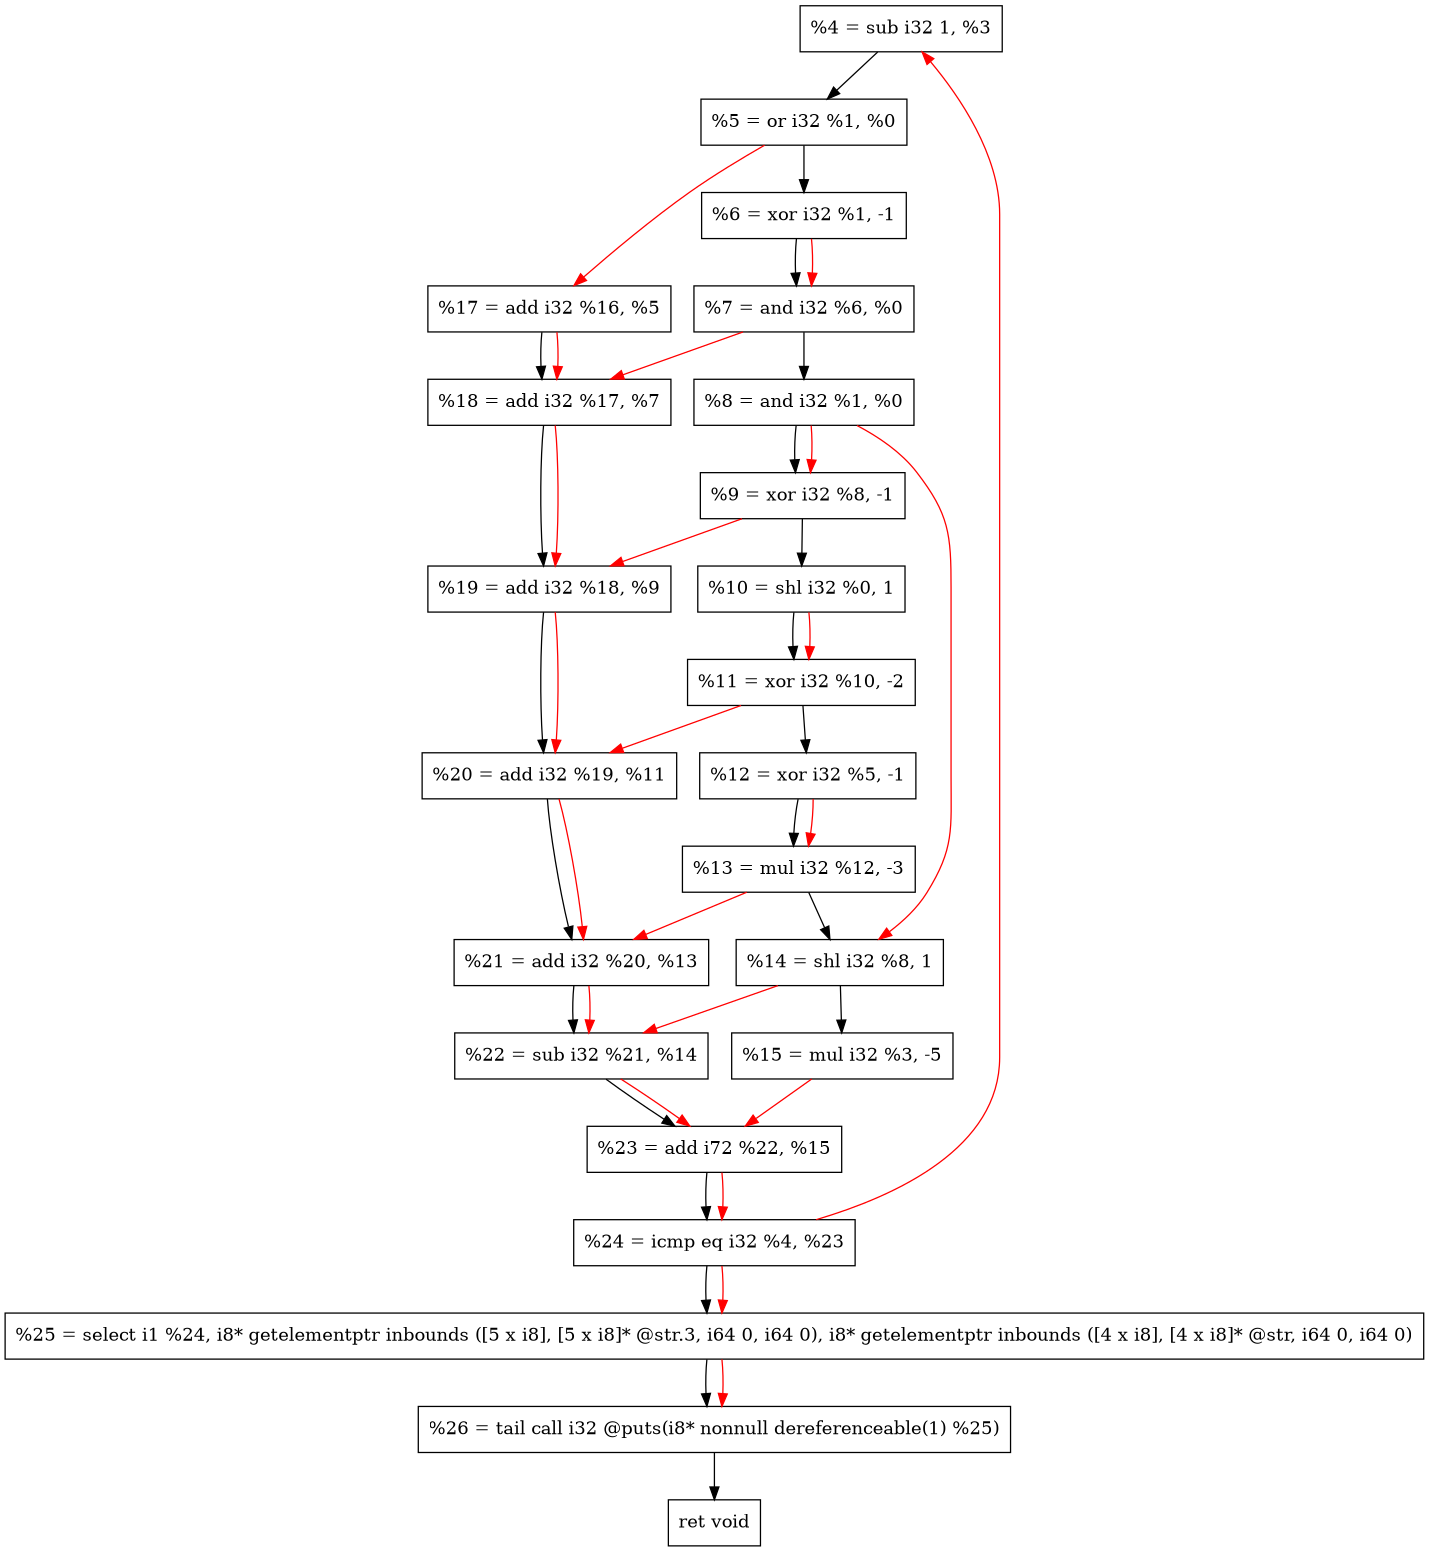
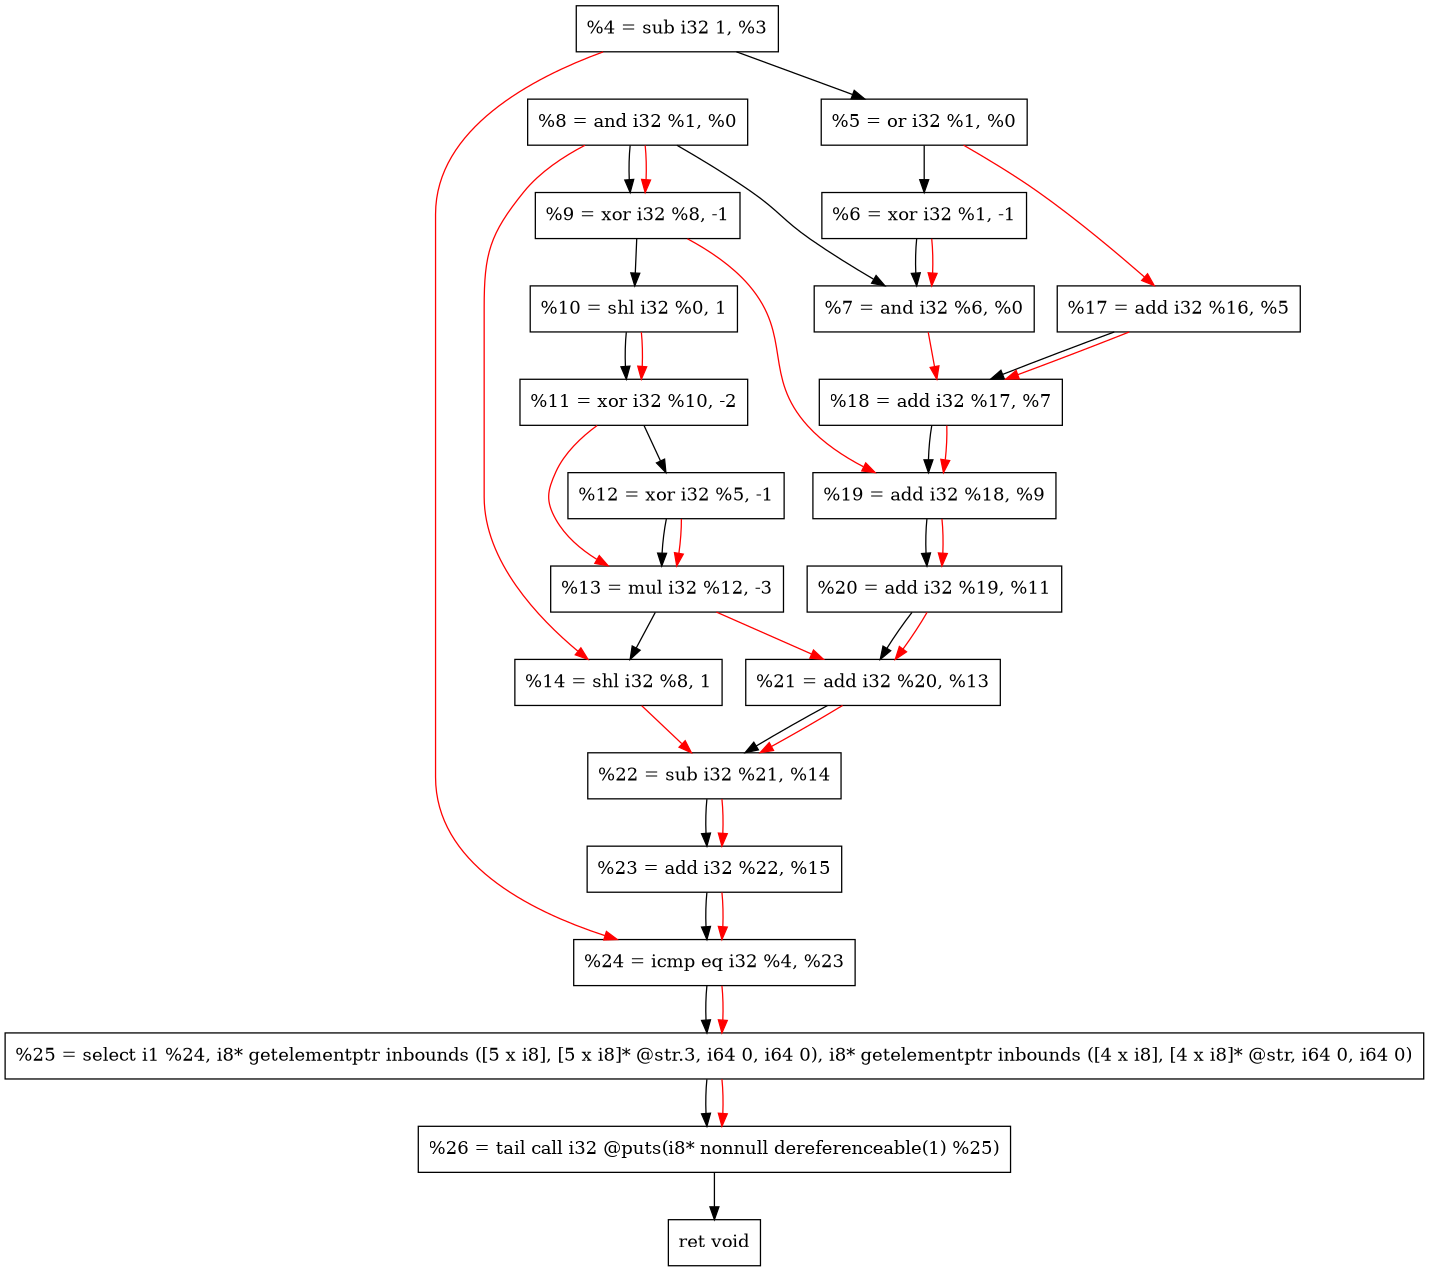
edge "%7 = and i32 %6, %0" -> "%8 = and i32 %1, %0": reversed
edge "%24 = icmp eq i32 %4, %23" -> "%4 = sub i32 1, %3": reversed
edge "%11 = xor i32 %10, -2" -> "%20 = add i32 %19, %11": now "%11 = xor i32 %10, -2" -> "%13 = mul i32 %12, -3"
node "%15 = mul i32 %3, -5": removed
node "%23 = add i72 %22, %15": label "%23 = add i72 %22, %15" -> "%23 = add i32 %22, %15"
